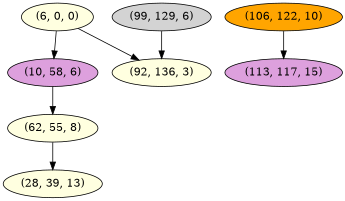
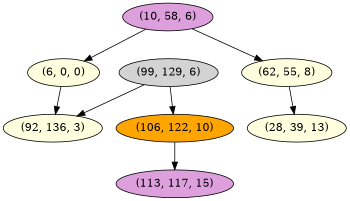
edge "(6, 0, 0)" -> "(10, 58, 6)": reversed
edge "(99, 129, 6)" -> "(106, 122, 10)": added
